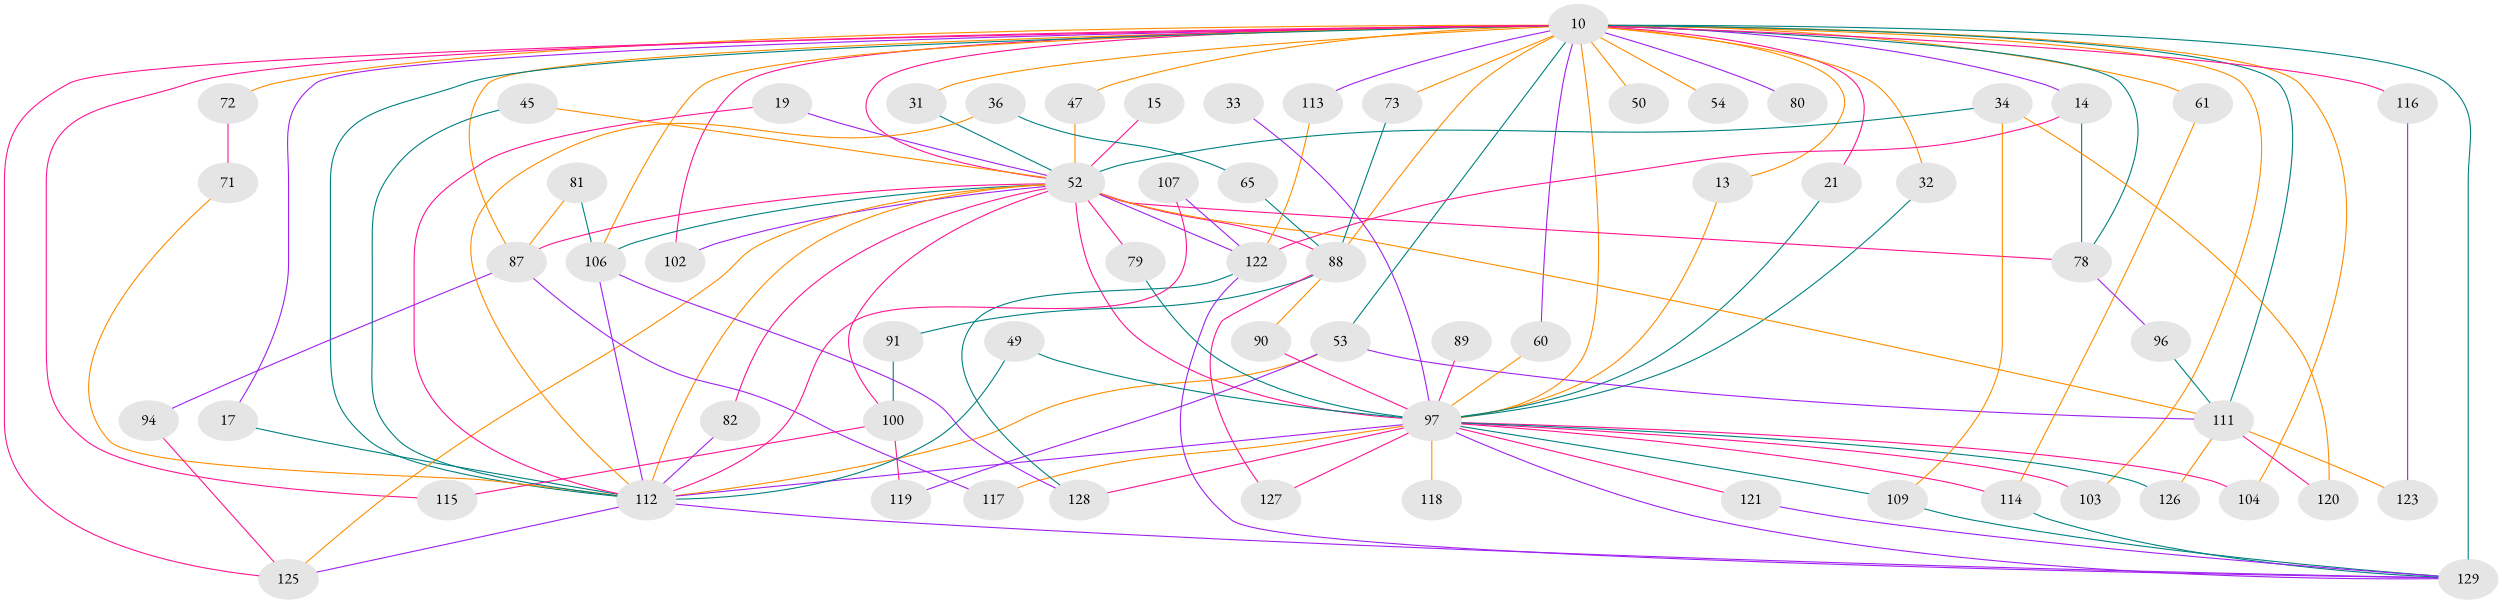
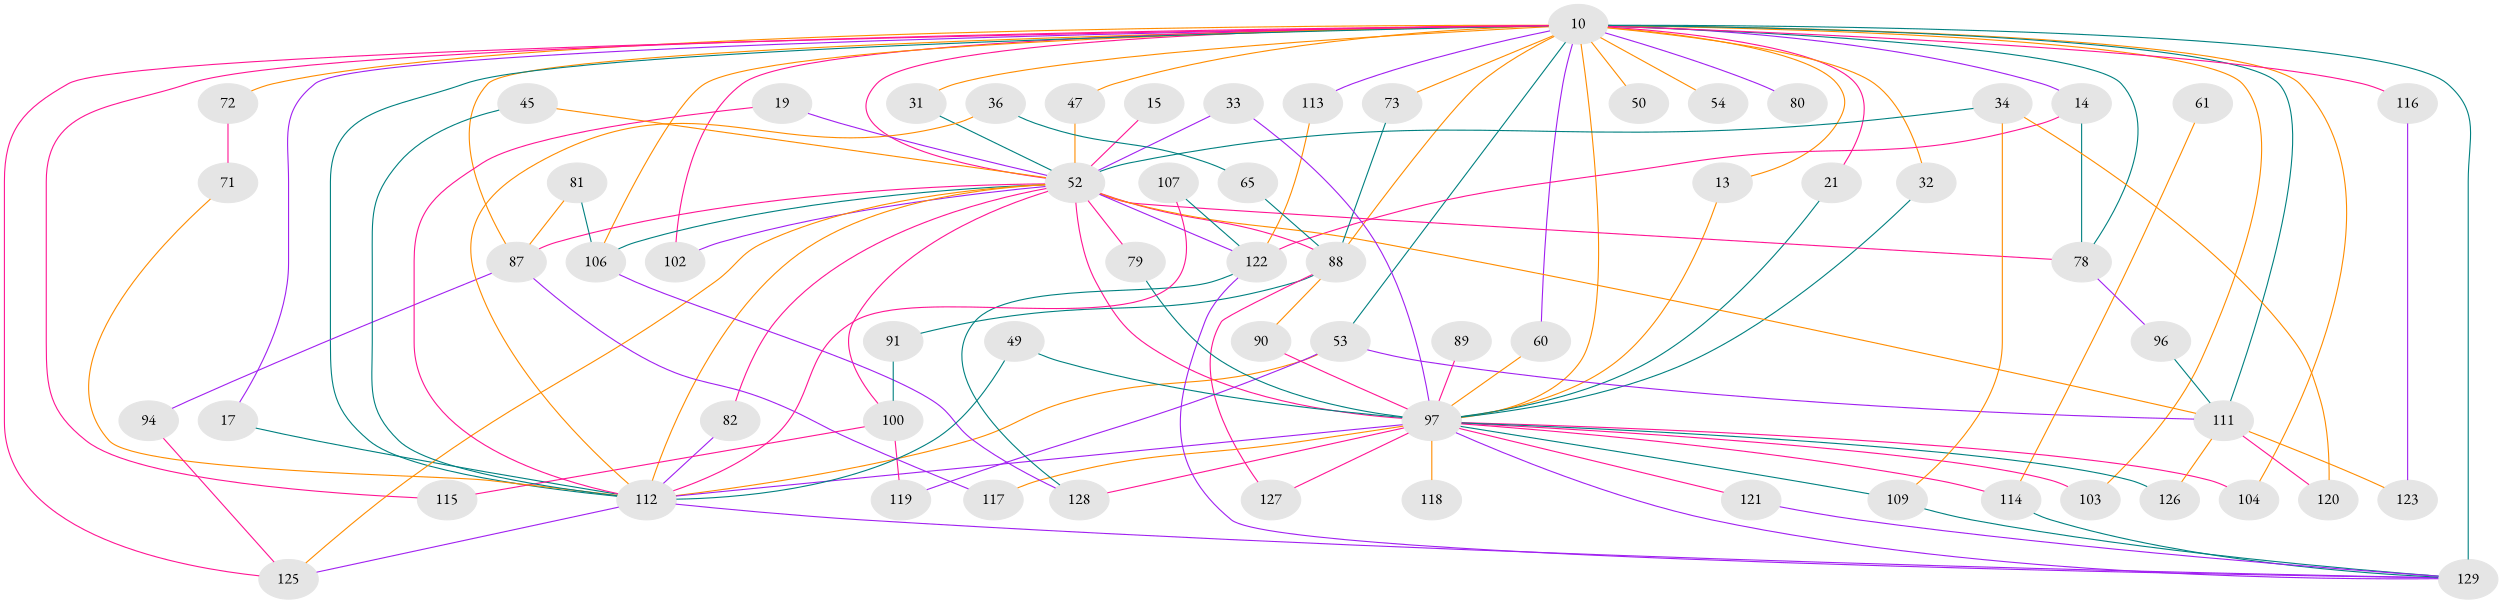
edge "10" -- "61": removed
edge "33" -- "52": added
edge "107" -- "122": color purple -> teal
edge "106" -- "112": removed
